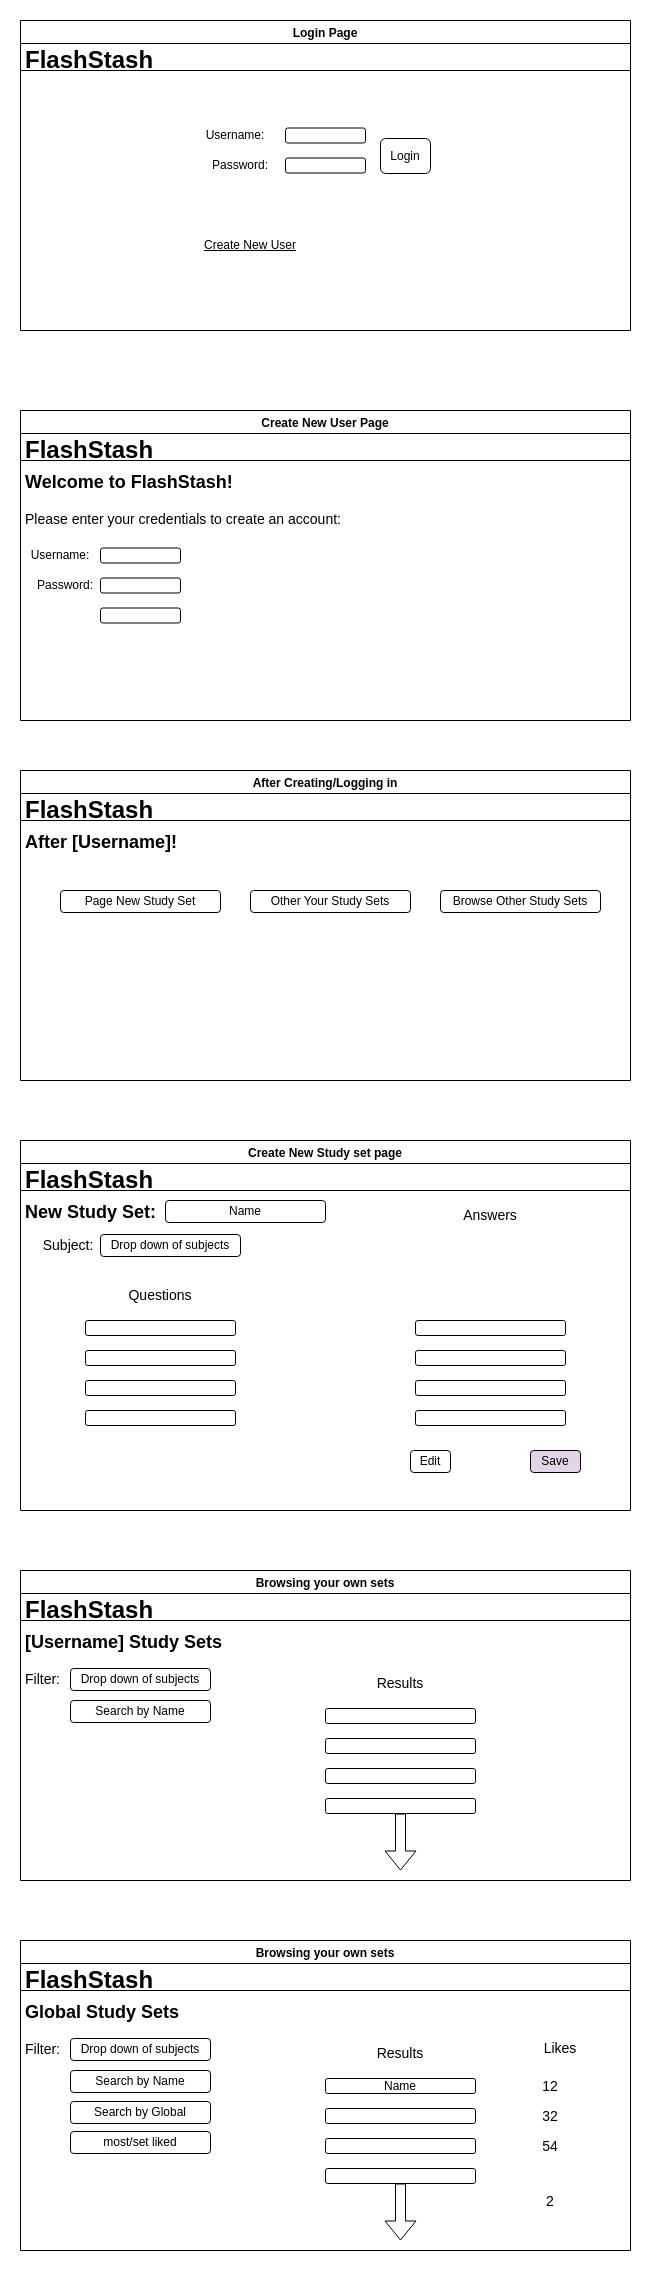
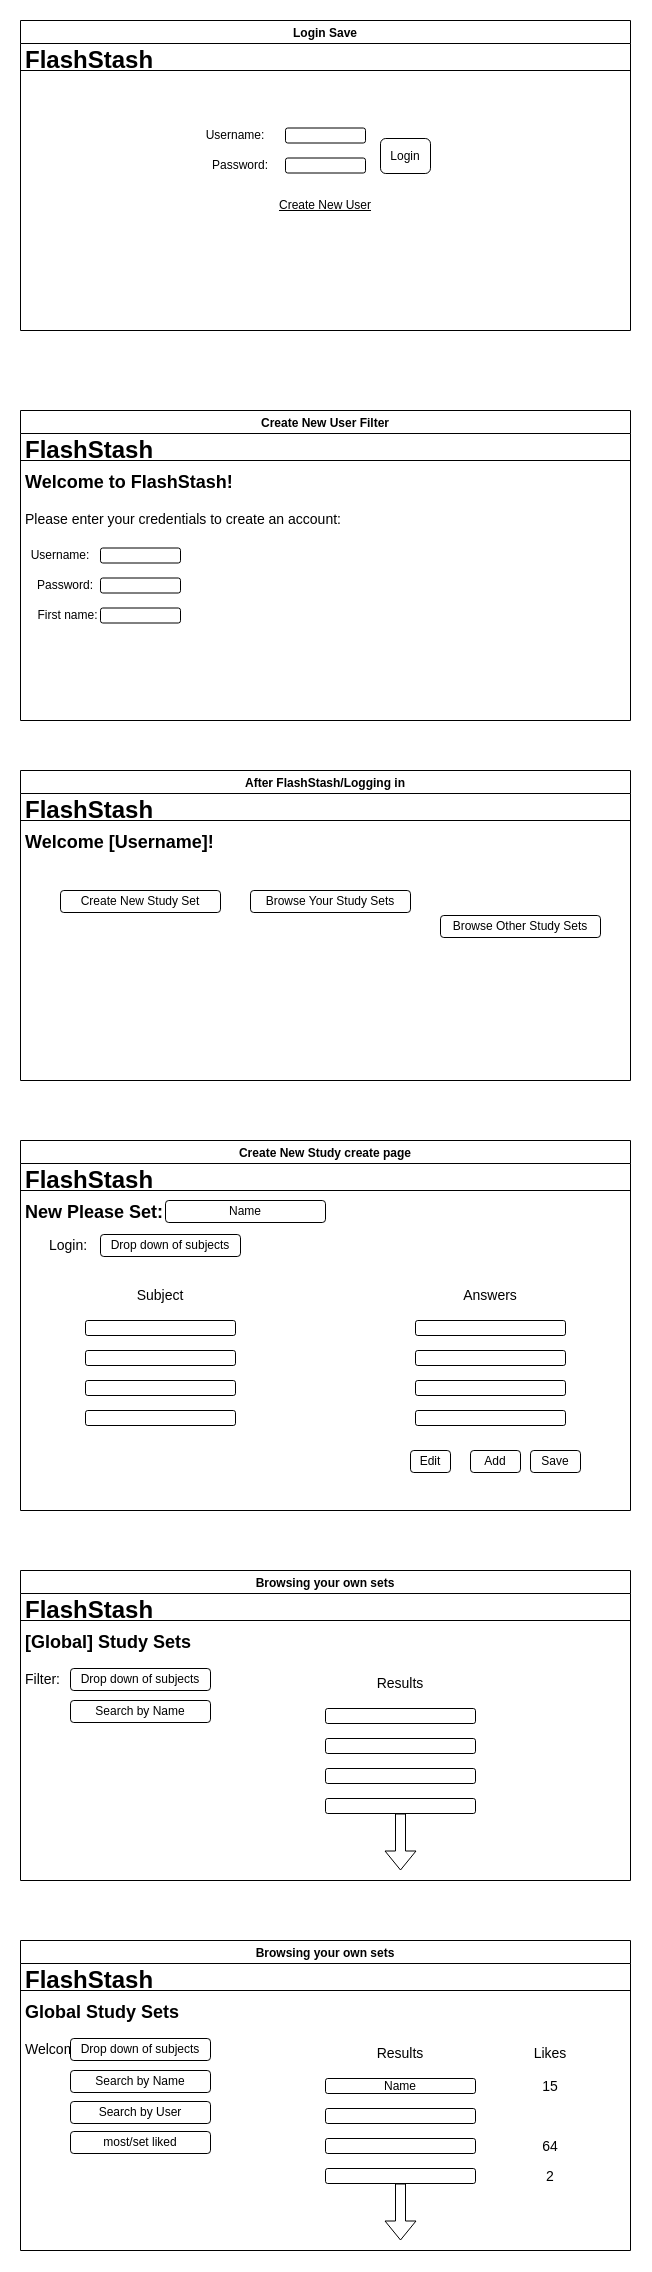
node "Login Page": label "Login Page" -> "Login Save"
node "Create New User": moved (251, 246) -> (326, 206)
node "Create New User Page": label "Create New User Page" -> "Create New User Filter"
node "First name:": added
node "After Creating/Logging in": label "After Creating/Logging in" -> "After FlashStash/Logging in"
node "After [Username]!": label "After [Username]!" -> "Welcome [Username]!"
node "Page New Study Set": label "Page New Study Set" -> "Create New Study Set"
node "Other Your Study Sets": label "Other Your Study Sets" -> "Browse Your Study Sets"
node "Browse Other Study Sets": moved (521, 902) -> (521, 927)
node "Create New Study set page": label "Create New Study set page" -> "Create New Study create page"
node "New Study Set:": label "New Study Set:" -> "New Please Set:"
node "Answers": moved (491, 1216) -> (491, 1296)
node "Subject:": label "Subject:" -> "Login:"
node "Questions": label "Questions" -> "Subject"
node "Add": added
node "Save": fillcolor #e1d5e7 -> #ffffff
node "[Username] Study Sets Filter:": label "[Username] Study Sets Filter:" -> "[Global] Study Sets Filter:"
node "Global Study Sets Filter:": label "Global Study Sets Filter:" -> "Global Study Sets Welcome:"
node "Likes": moved (561, 2049) -> (551, 2054)
node "12": label "12" -> "15"
node "Search by Global": label "Search by Global" -> "Search by User"
node "32": removed
node "54": label "54" -> "64"
node "2": moved (551, 2201) -> (551, 2176)
